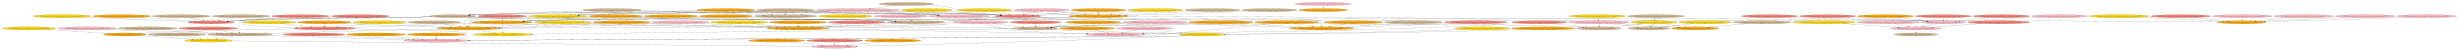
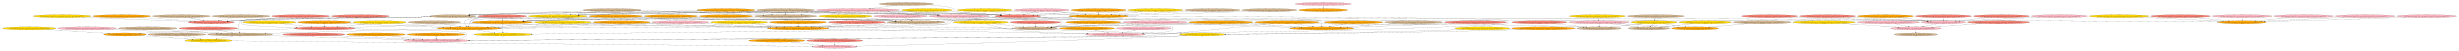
node "Lnet/mooctest/YearTest net.mooctest.YearTest.testEquals1()V": fillcolor lightpink -> gold
node "Lnet/mooctest/YearTest net.mooctest.YearTest.testIsValid3()V": removed
